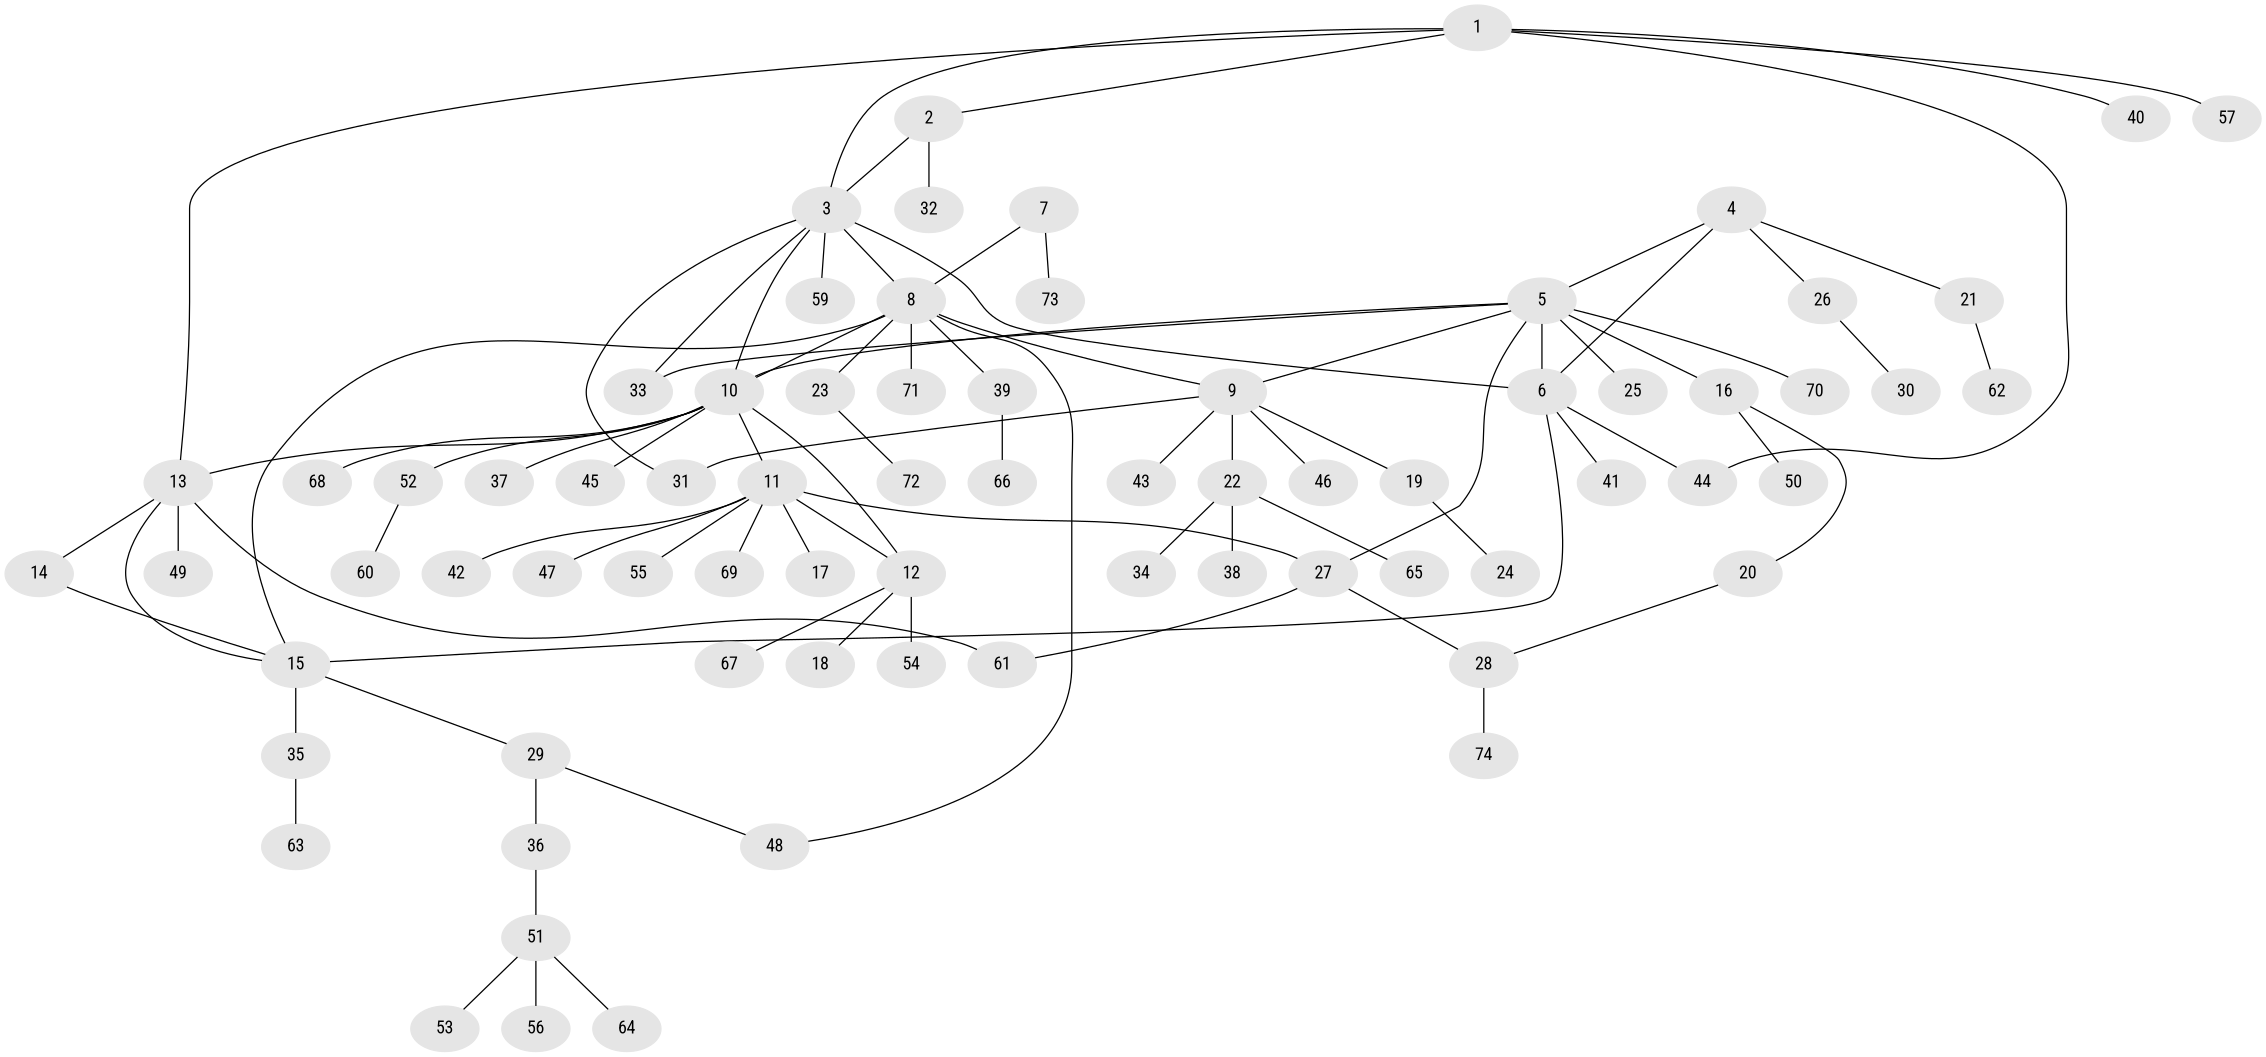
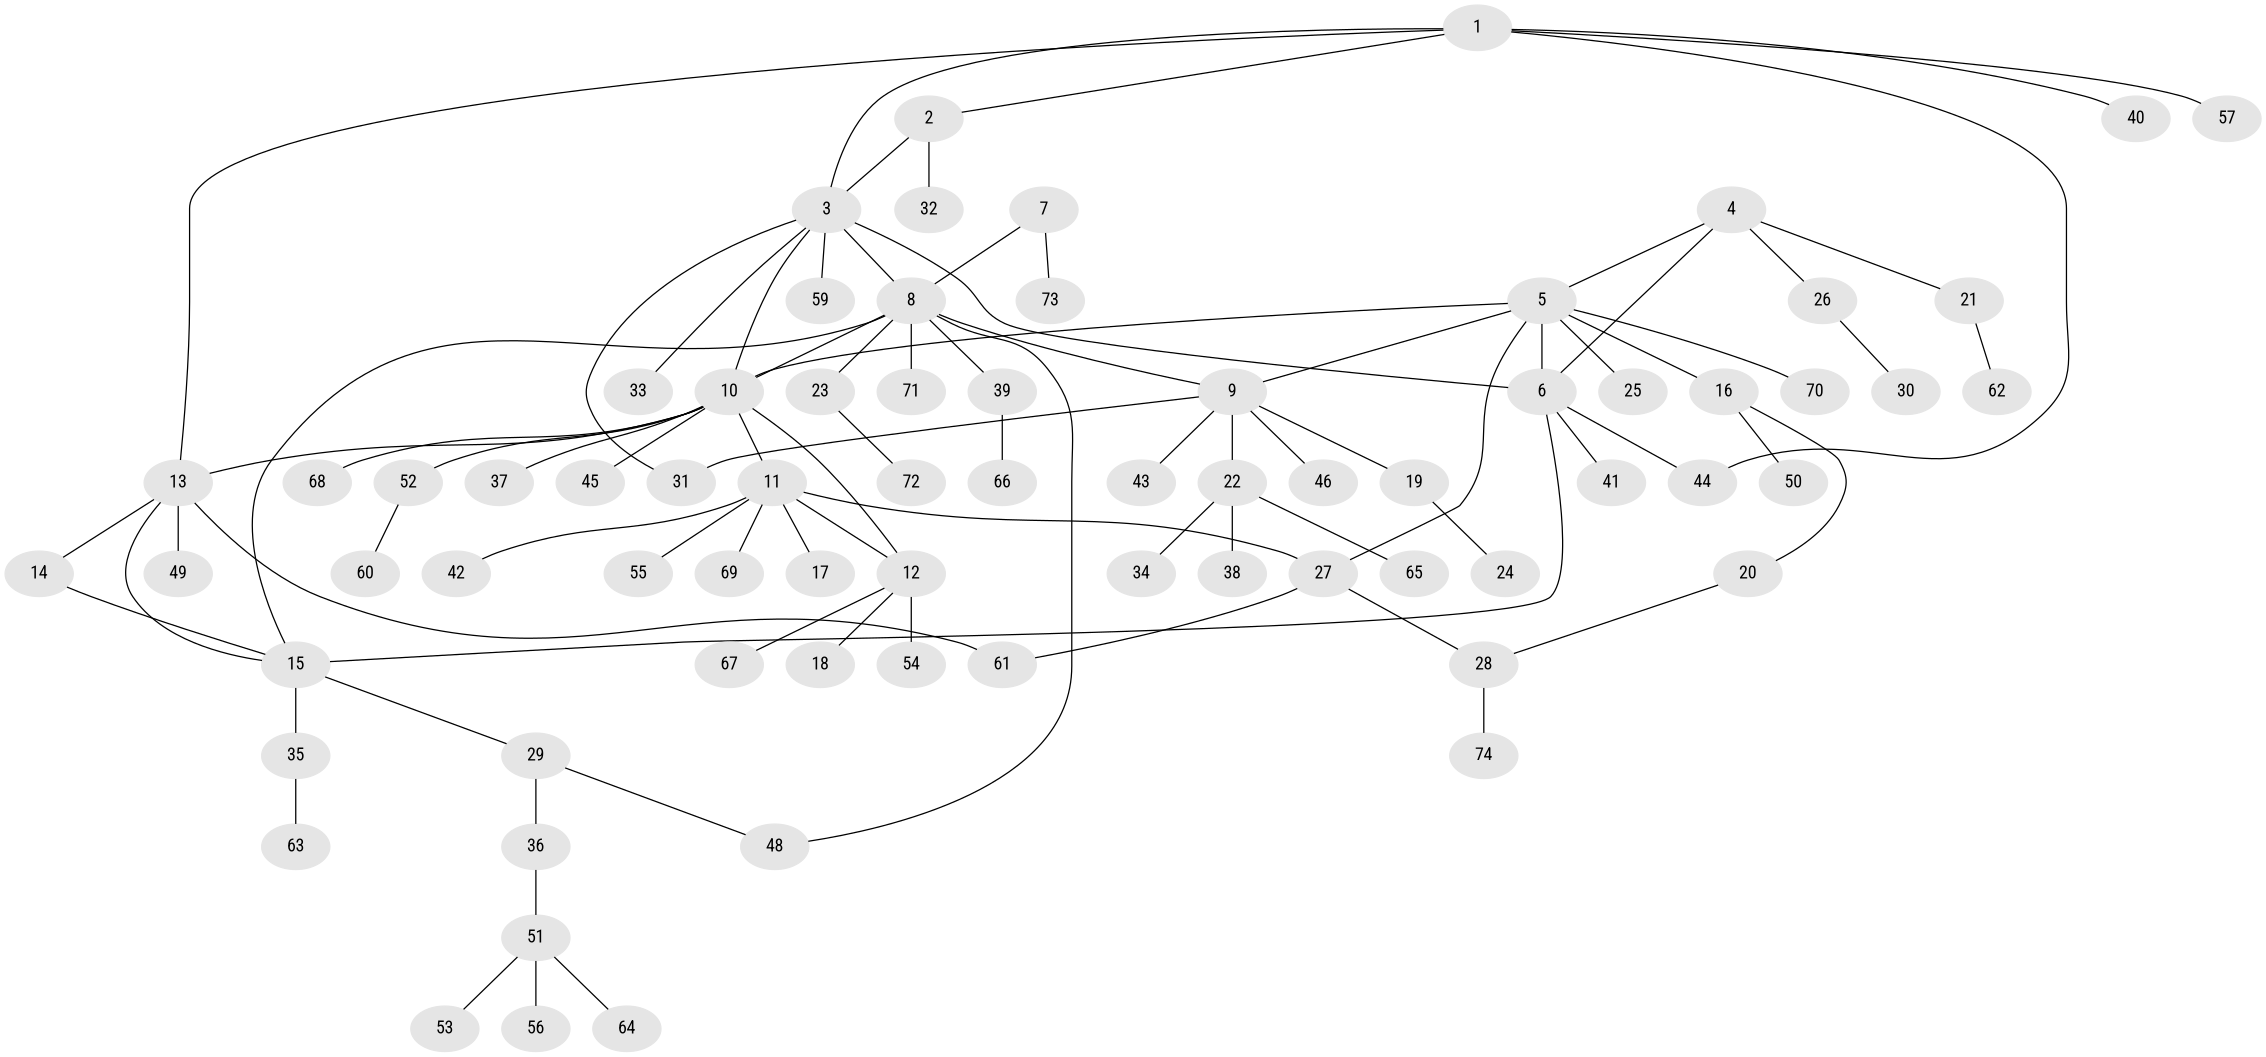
edge "5" -- "33": removed
node "47": removed
